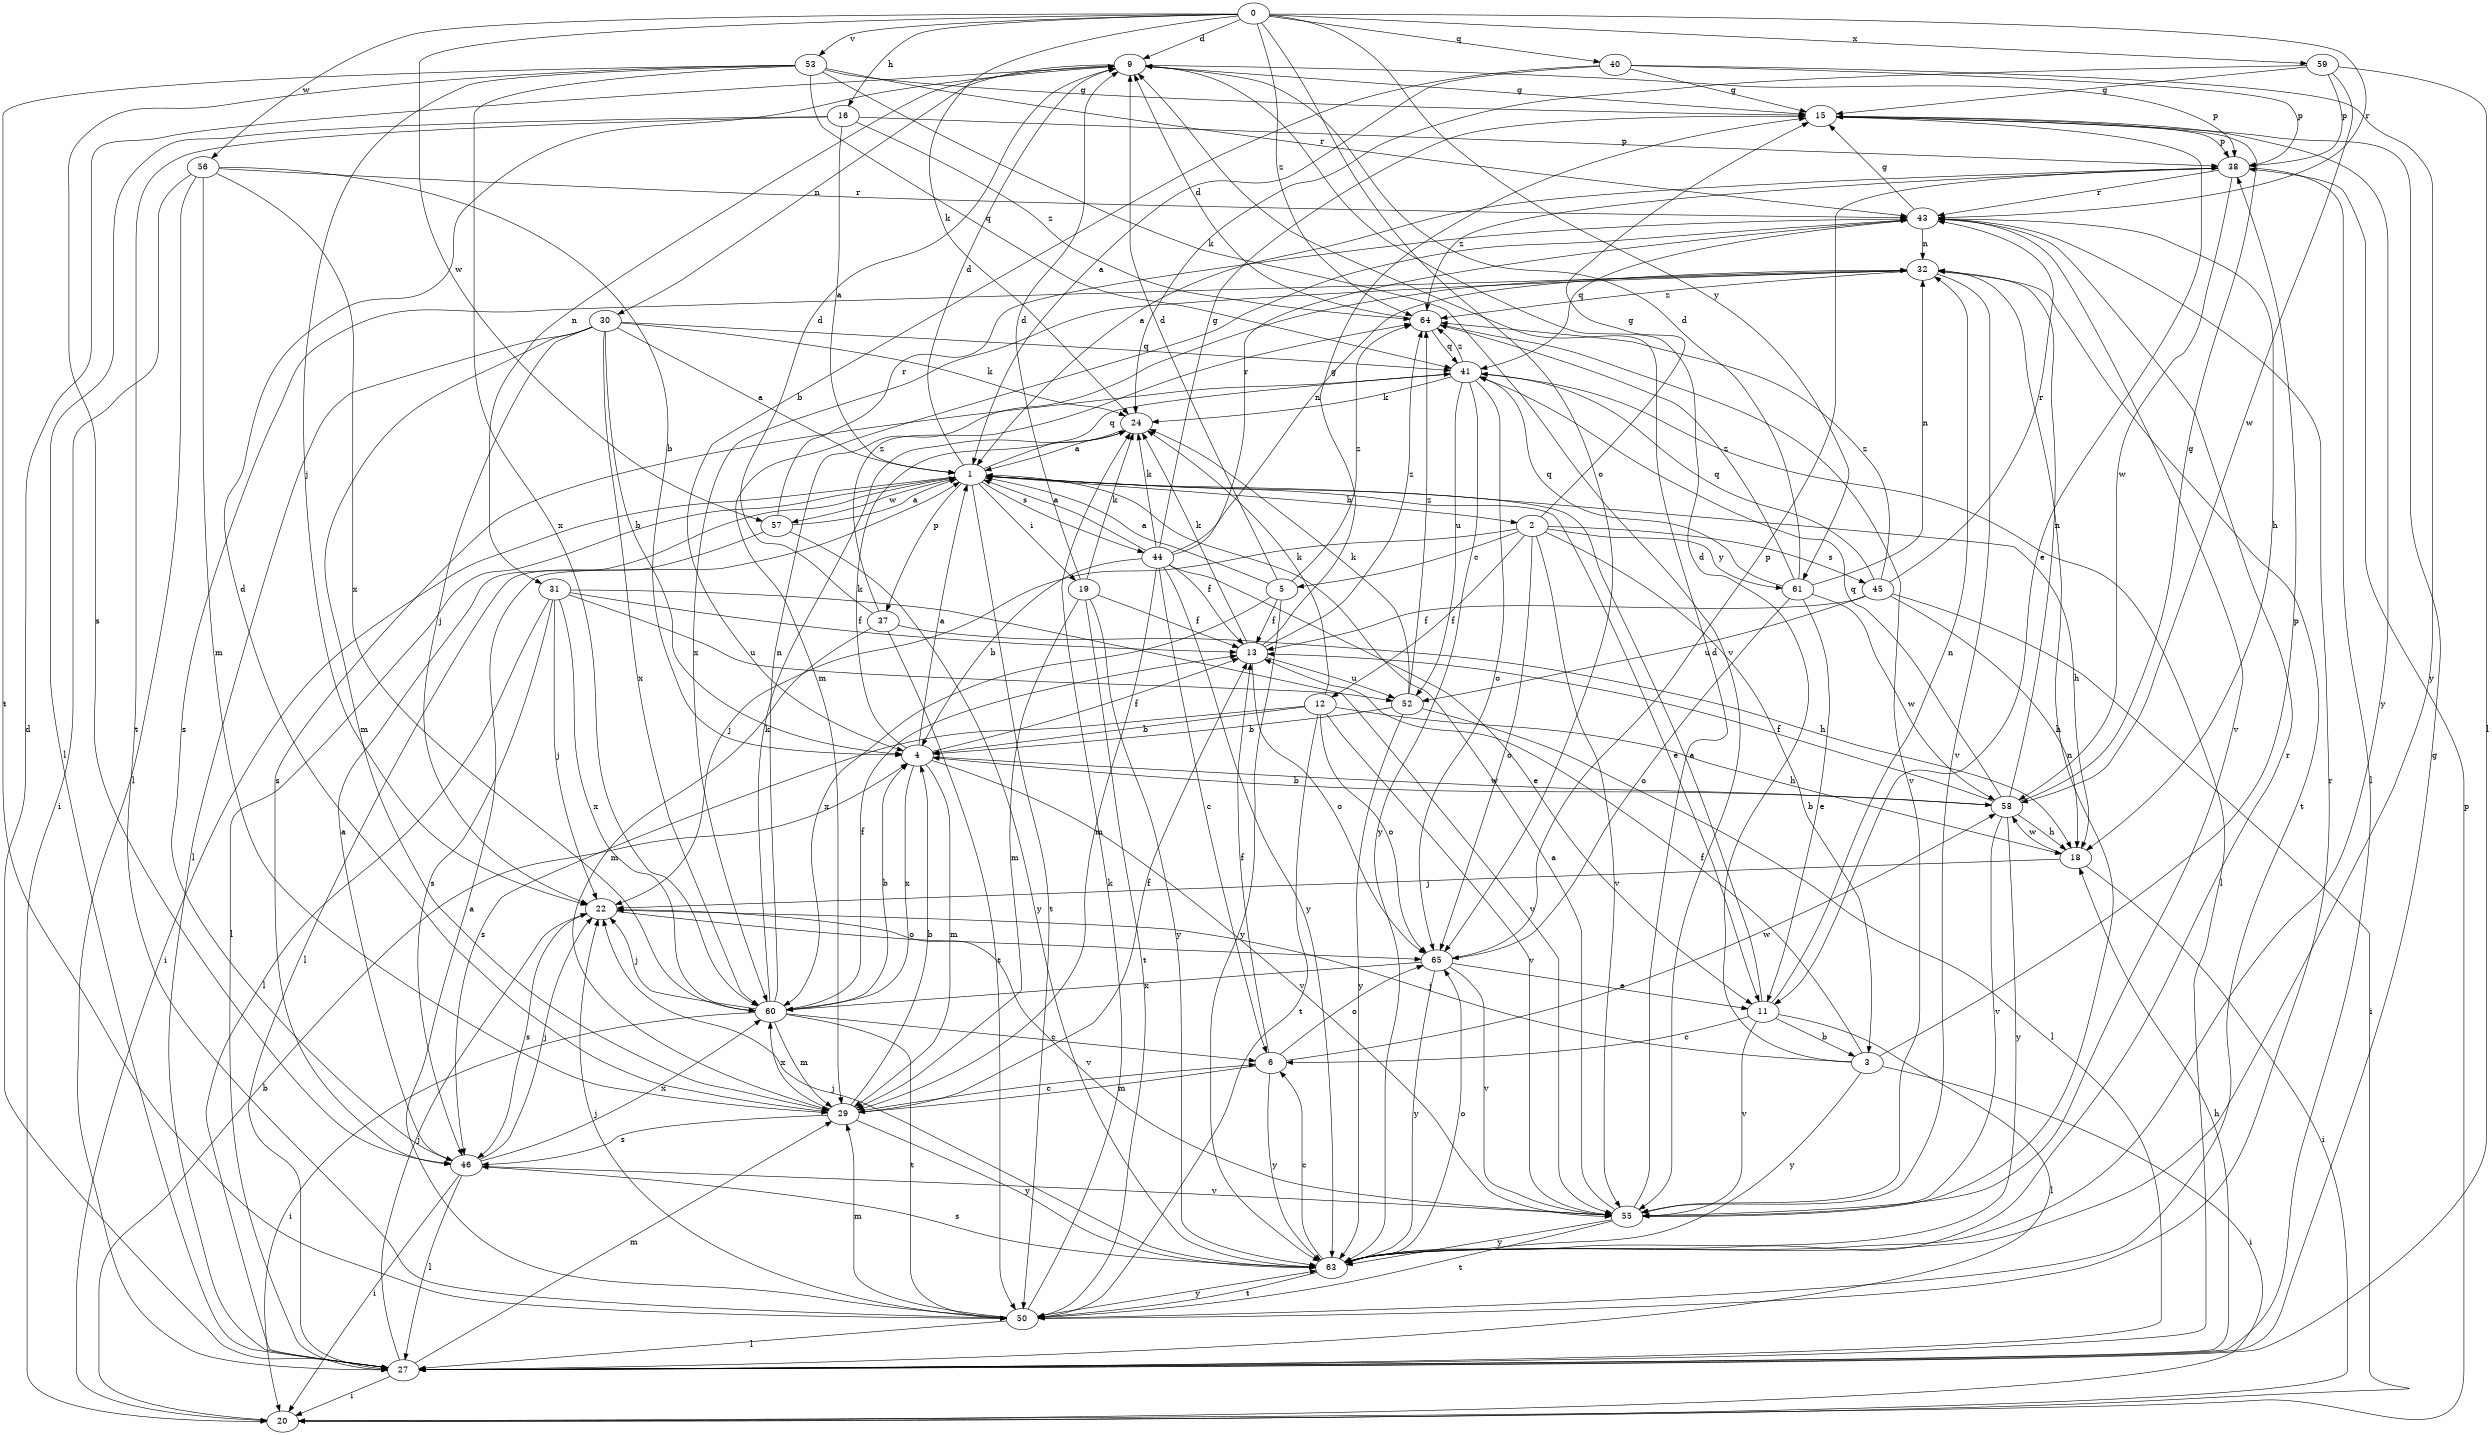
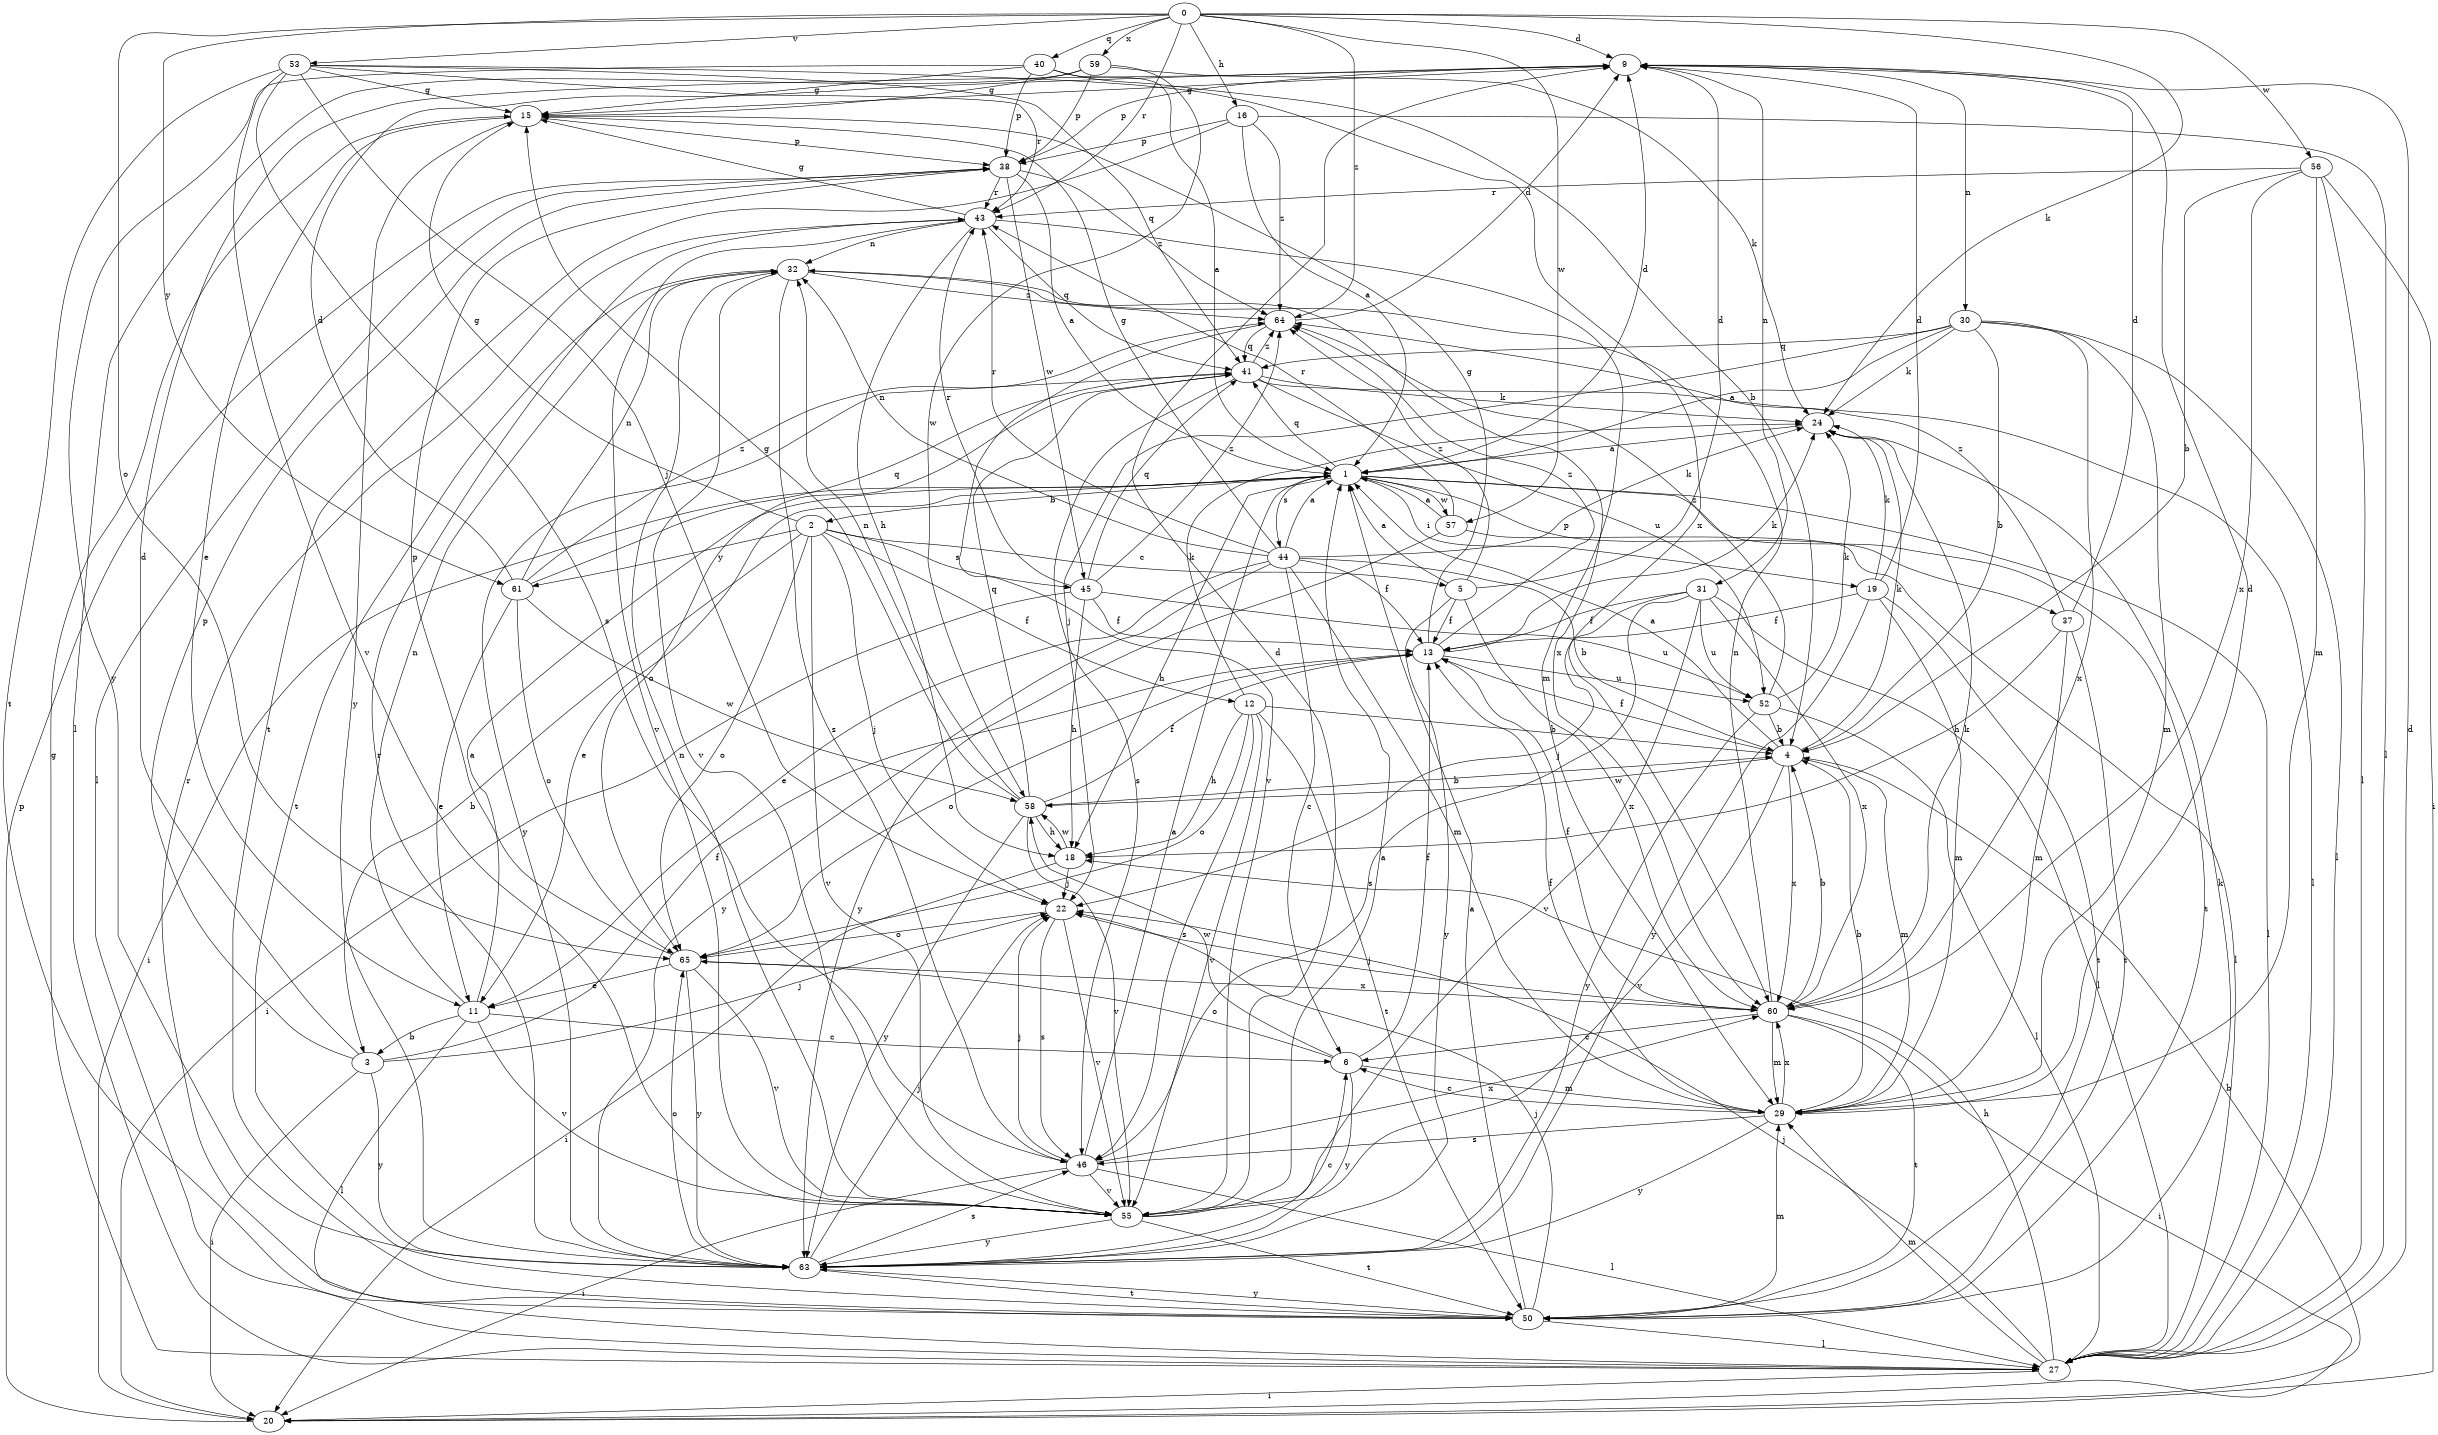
edge "38" -> "58": now "38" -> "45"
